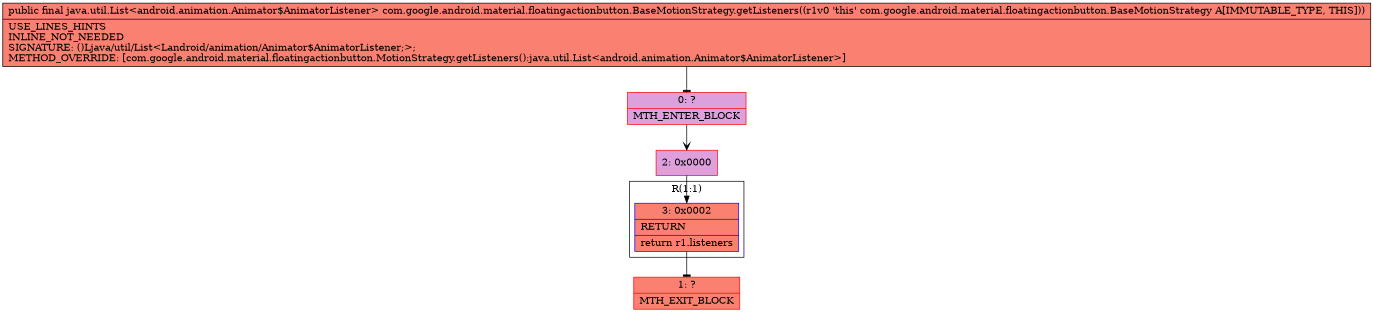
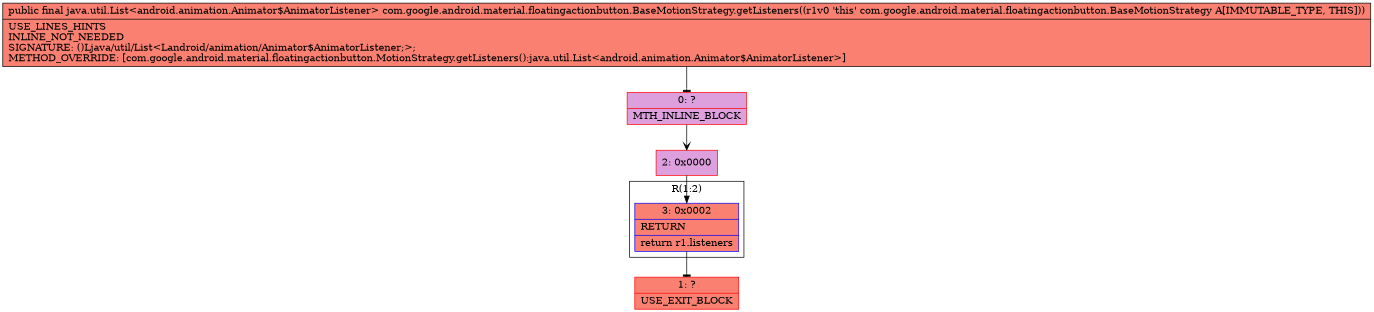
node "0: ?": text "MTH_ENTER_BLOCK" -> "MTH_INLINE_BLOCK"
cluster "R(1:1)": label "R(1:1)" -> "R(1:2)"
node "1: ?": text "MTH_EXIT_BLOCK" -> "USE_EXIT_BLOCK"
